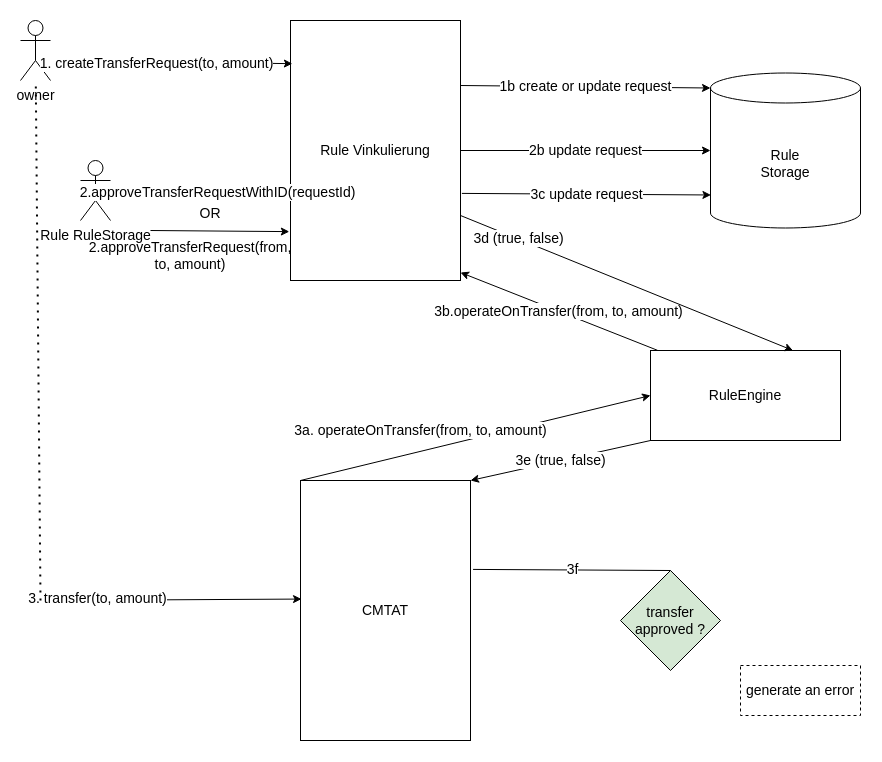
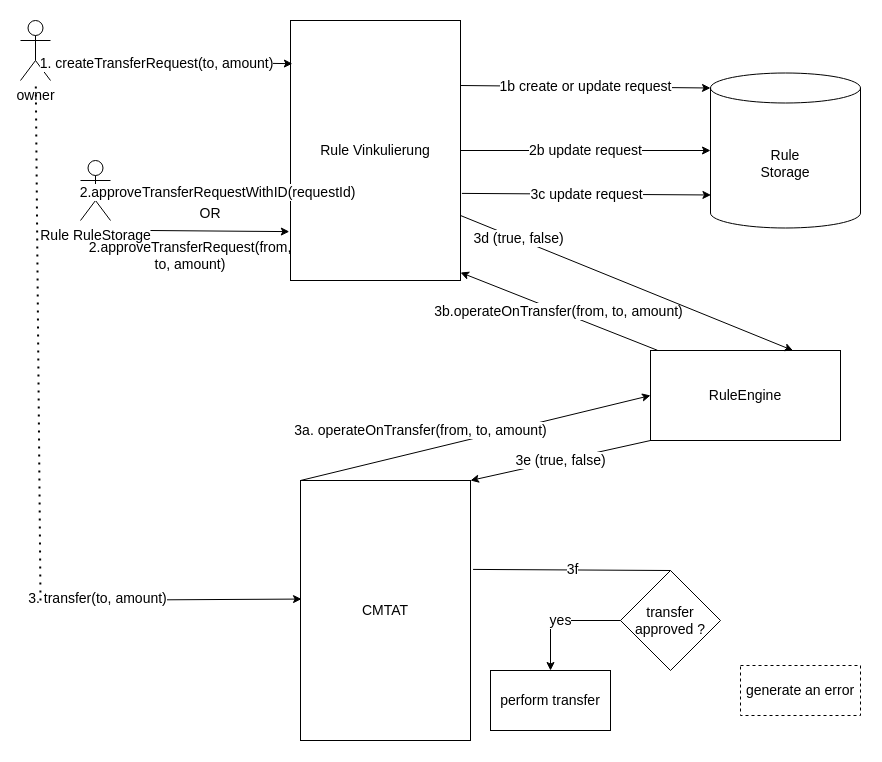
edge "transfer approved ?" -> "perform transfer": added, label "yes"
node "transfer approved ?": fillcolor #d5e8d4 -> #ffffff
node "perform transfer": added
